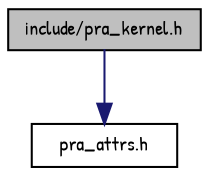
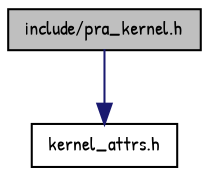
node "pra_attrs.h": label "pra_attrs.h" -> "kernel_attrs.h"
